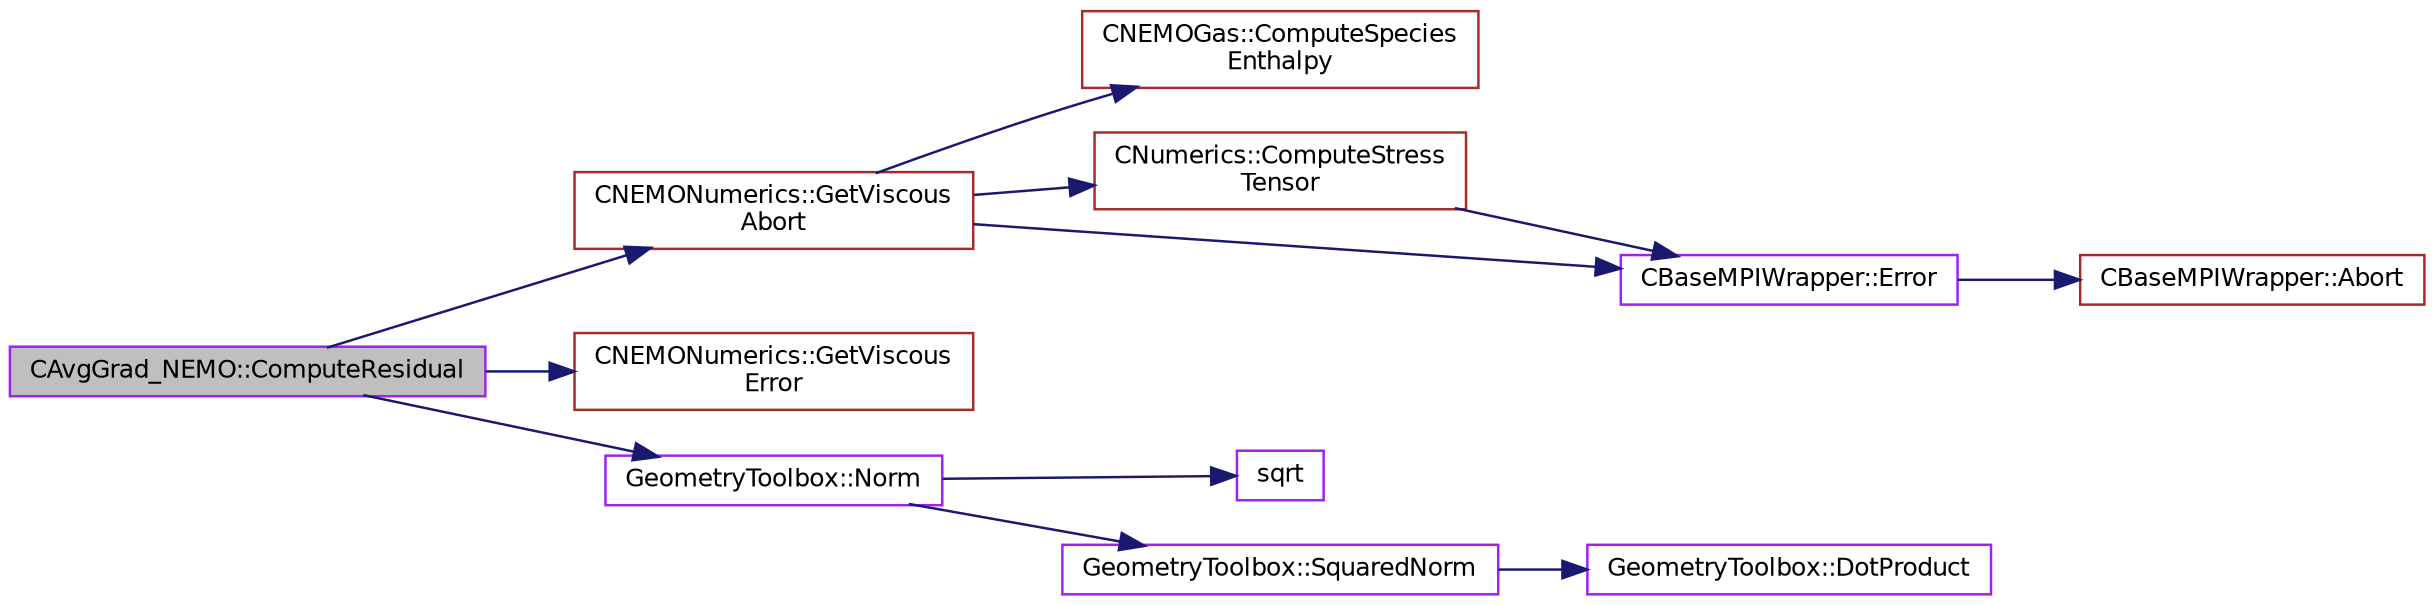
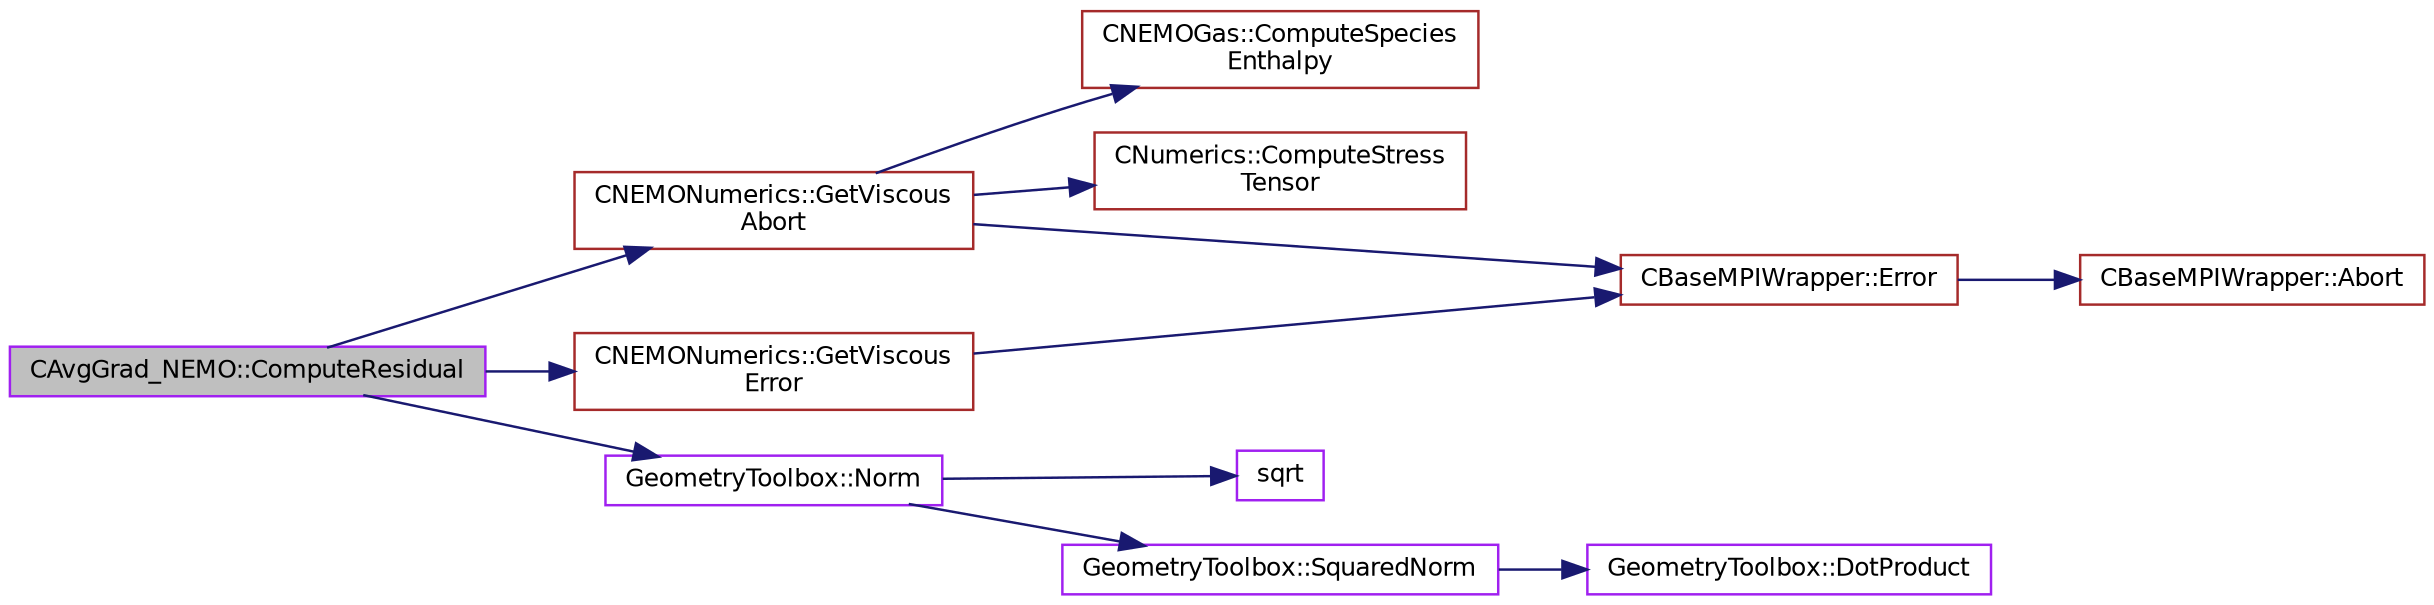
edge "CNumerics::ComputeStress Tensor" -> "CBaseMPIWrapper::Error": now "CNEMONumerics::GetViscous Error" -> "CBaseMPIWrapper::Error"
node "CBaseMPIWrapper::Error": color purple -> brown
